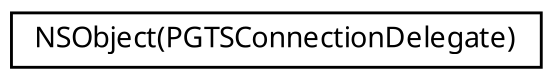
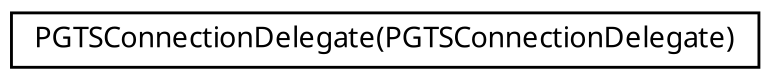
node "NSObject(PGTSConnectionDelegate)": label "NSObject(PGTSConnectionDelegate)" -> "PGTSConnectionDelegate(PGTSConnectionDelegate)"
